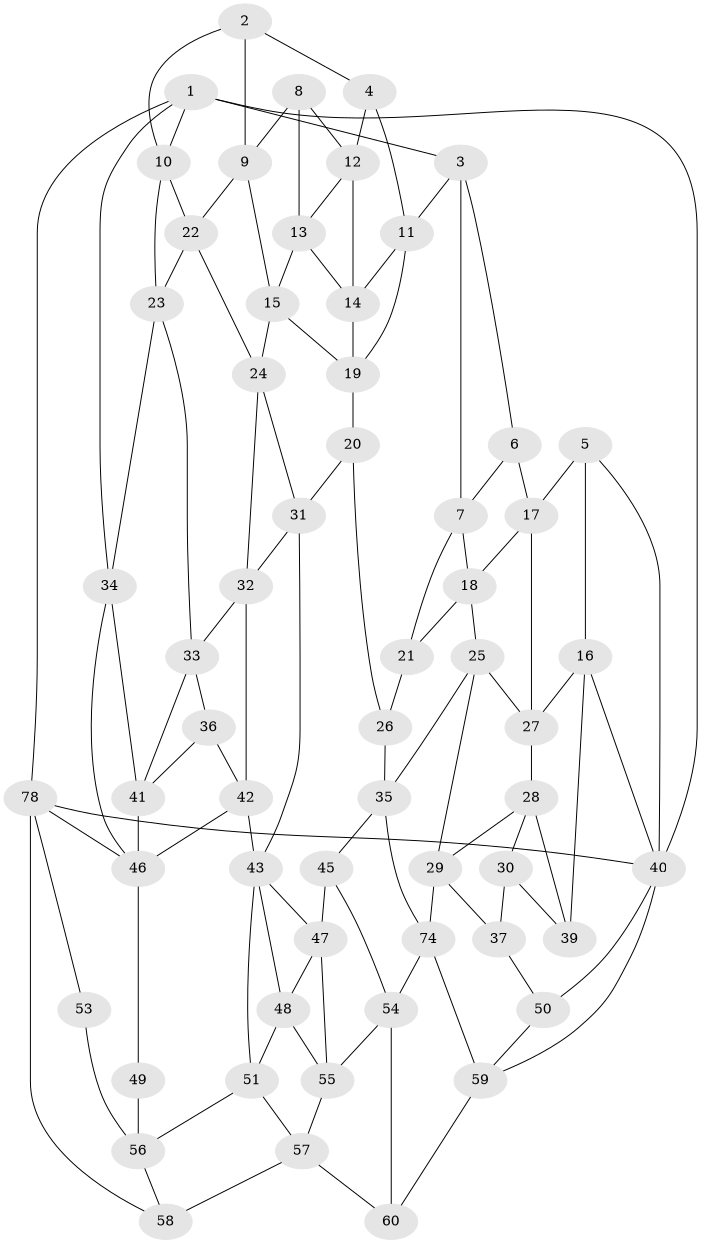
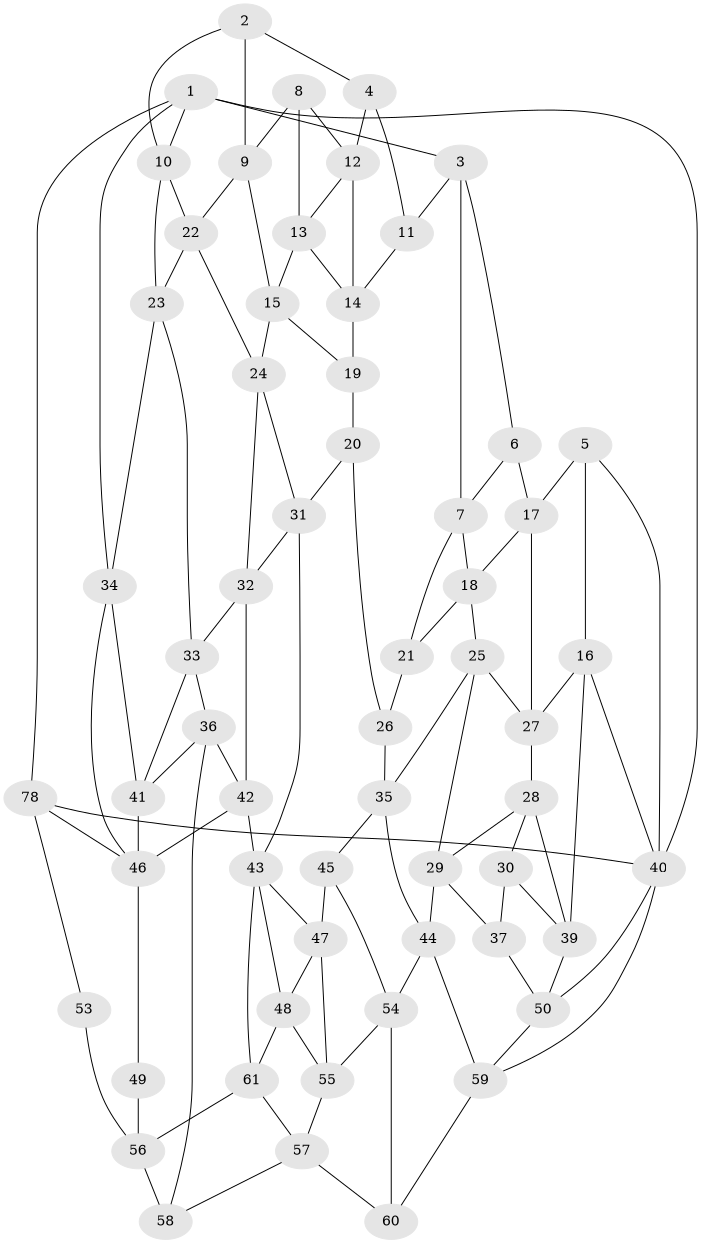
edge "11" -- "19": removed
node "74": label "74" -> "44"
edge "39" -- "50": added
edge "78" -- "58": now "36" -- "58"
node "51": label "51" -> "61"
